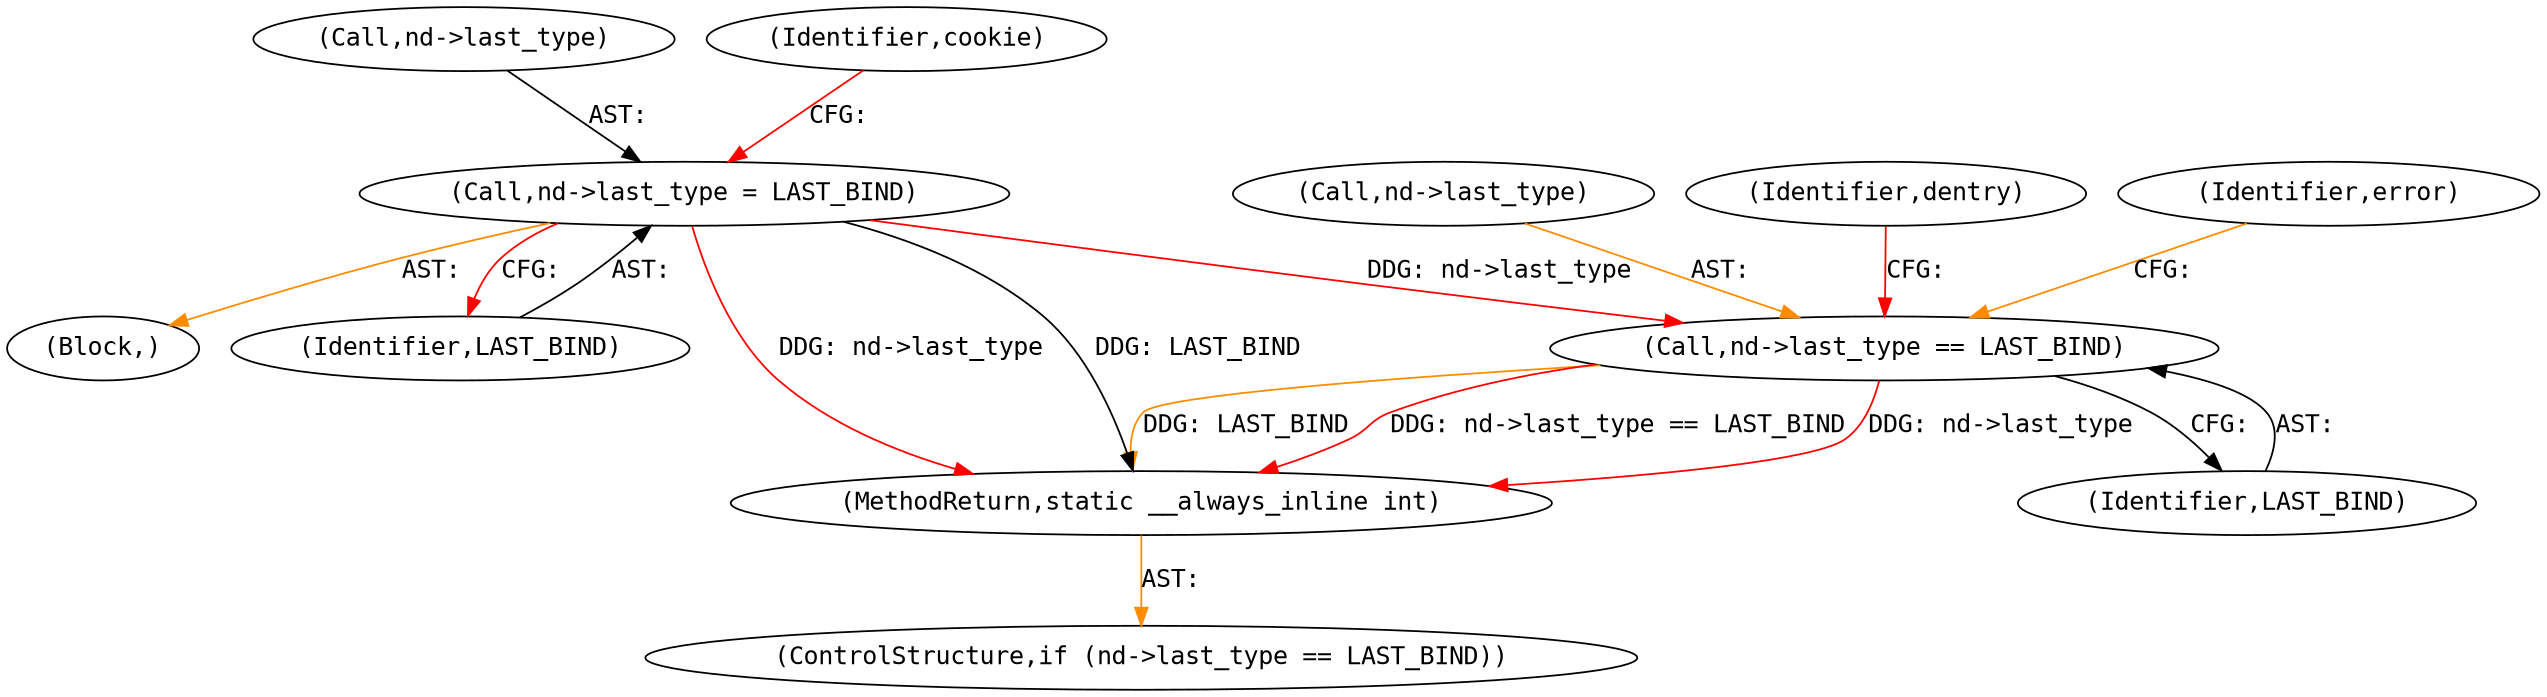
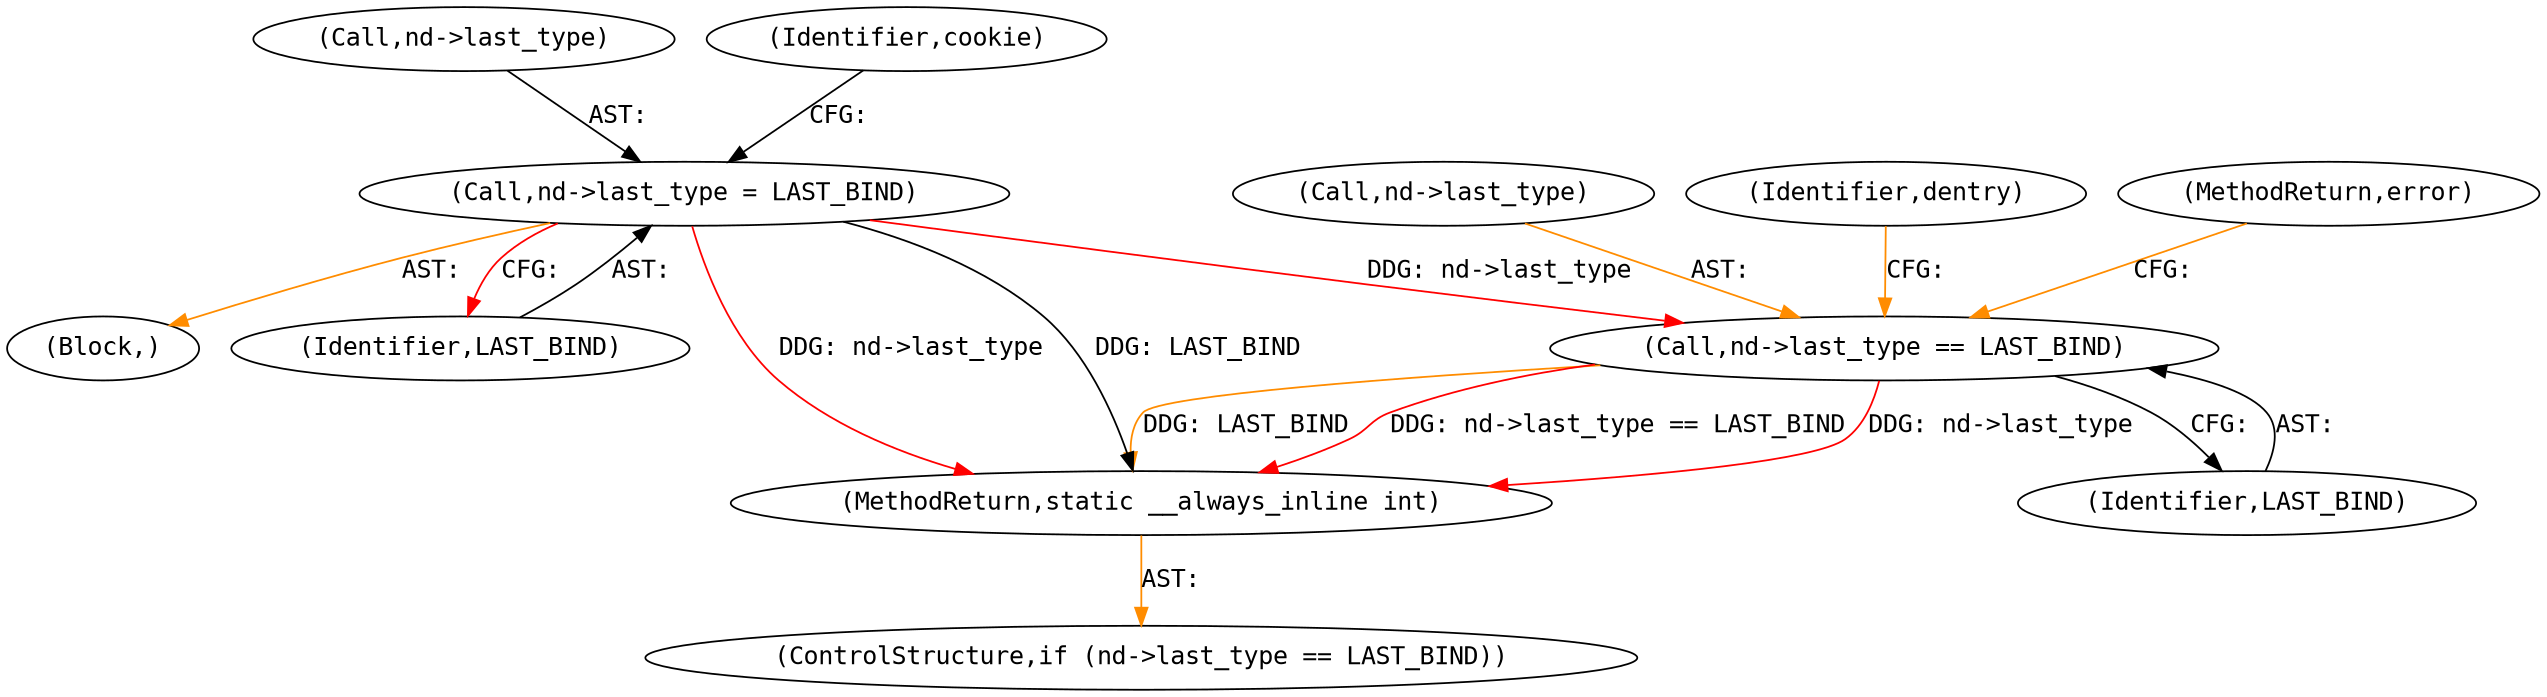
edge "(Identifier,cookie)" -> "(Call,nd->last_type = LAST_BIND)": color red -> black
node "(Identifier,error)": label "(Identifier,error)" -> "(MethodReturn,error)"
edge "(Identifier,dentry)" -> "(Call,nd->last_type == LAST_BIND)": color red -> darkorange
